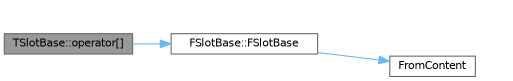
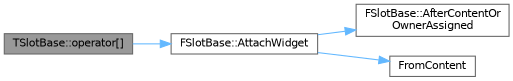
node "FSlotBase::AfterContentOr OwnerAssigned": added
node "FSlotBase::FSlotBase": label "FSlotBase::FSlotBase" -> "FSlotBase::AttachWidget"
